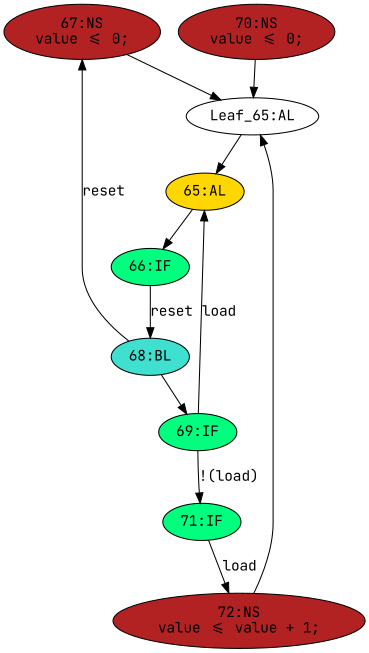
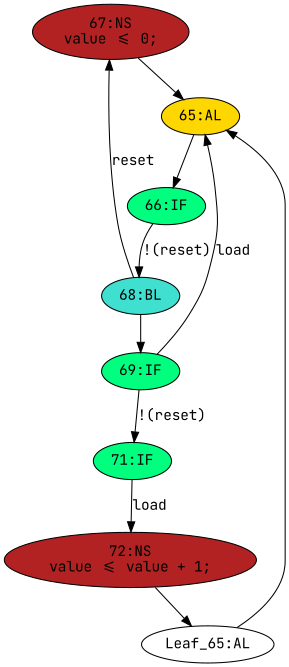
node "70:NS value <= 0;": removed
edge "67:NS value <= 0;" -> "Leaf_65:AL": now "67:NS value <= 0;" -> "65:AL"
edge "66:IF" -> "68:BL": label "reset" -> "!(reset)"
edge "69:IF" -> "71:IF": label "!(load)" -> "!(reset)"
